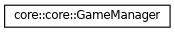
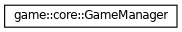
node "core::core::GameManager": label "core::core::GameManager" -> "game::core::GameManager"
